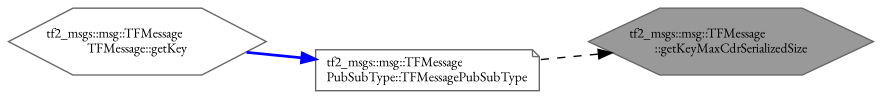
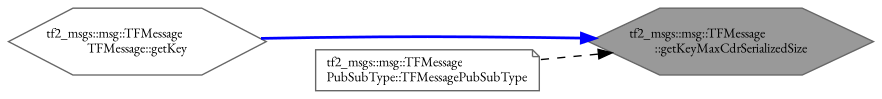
edge "tf2_msgs::msg::TFMessage TFMessage::getKey" -> "tf2_msgs::msg::TFMessage PubSubType::TFMessagePubSubType": now "tf2_msgs::msg::TFMessage TFMessage::getKey" -> "tf2_msgs::msg::TFMessage ::getKeyMaxCdrSerializedSize"
